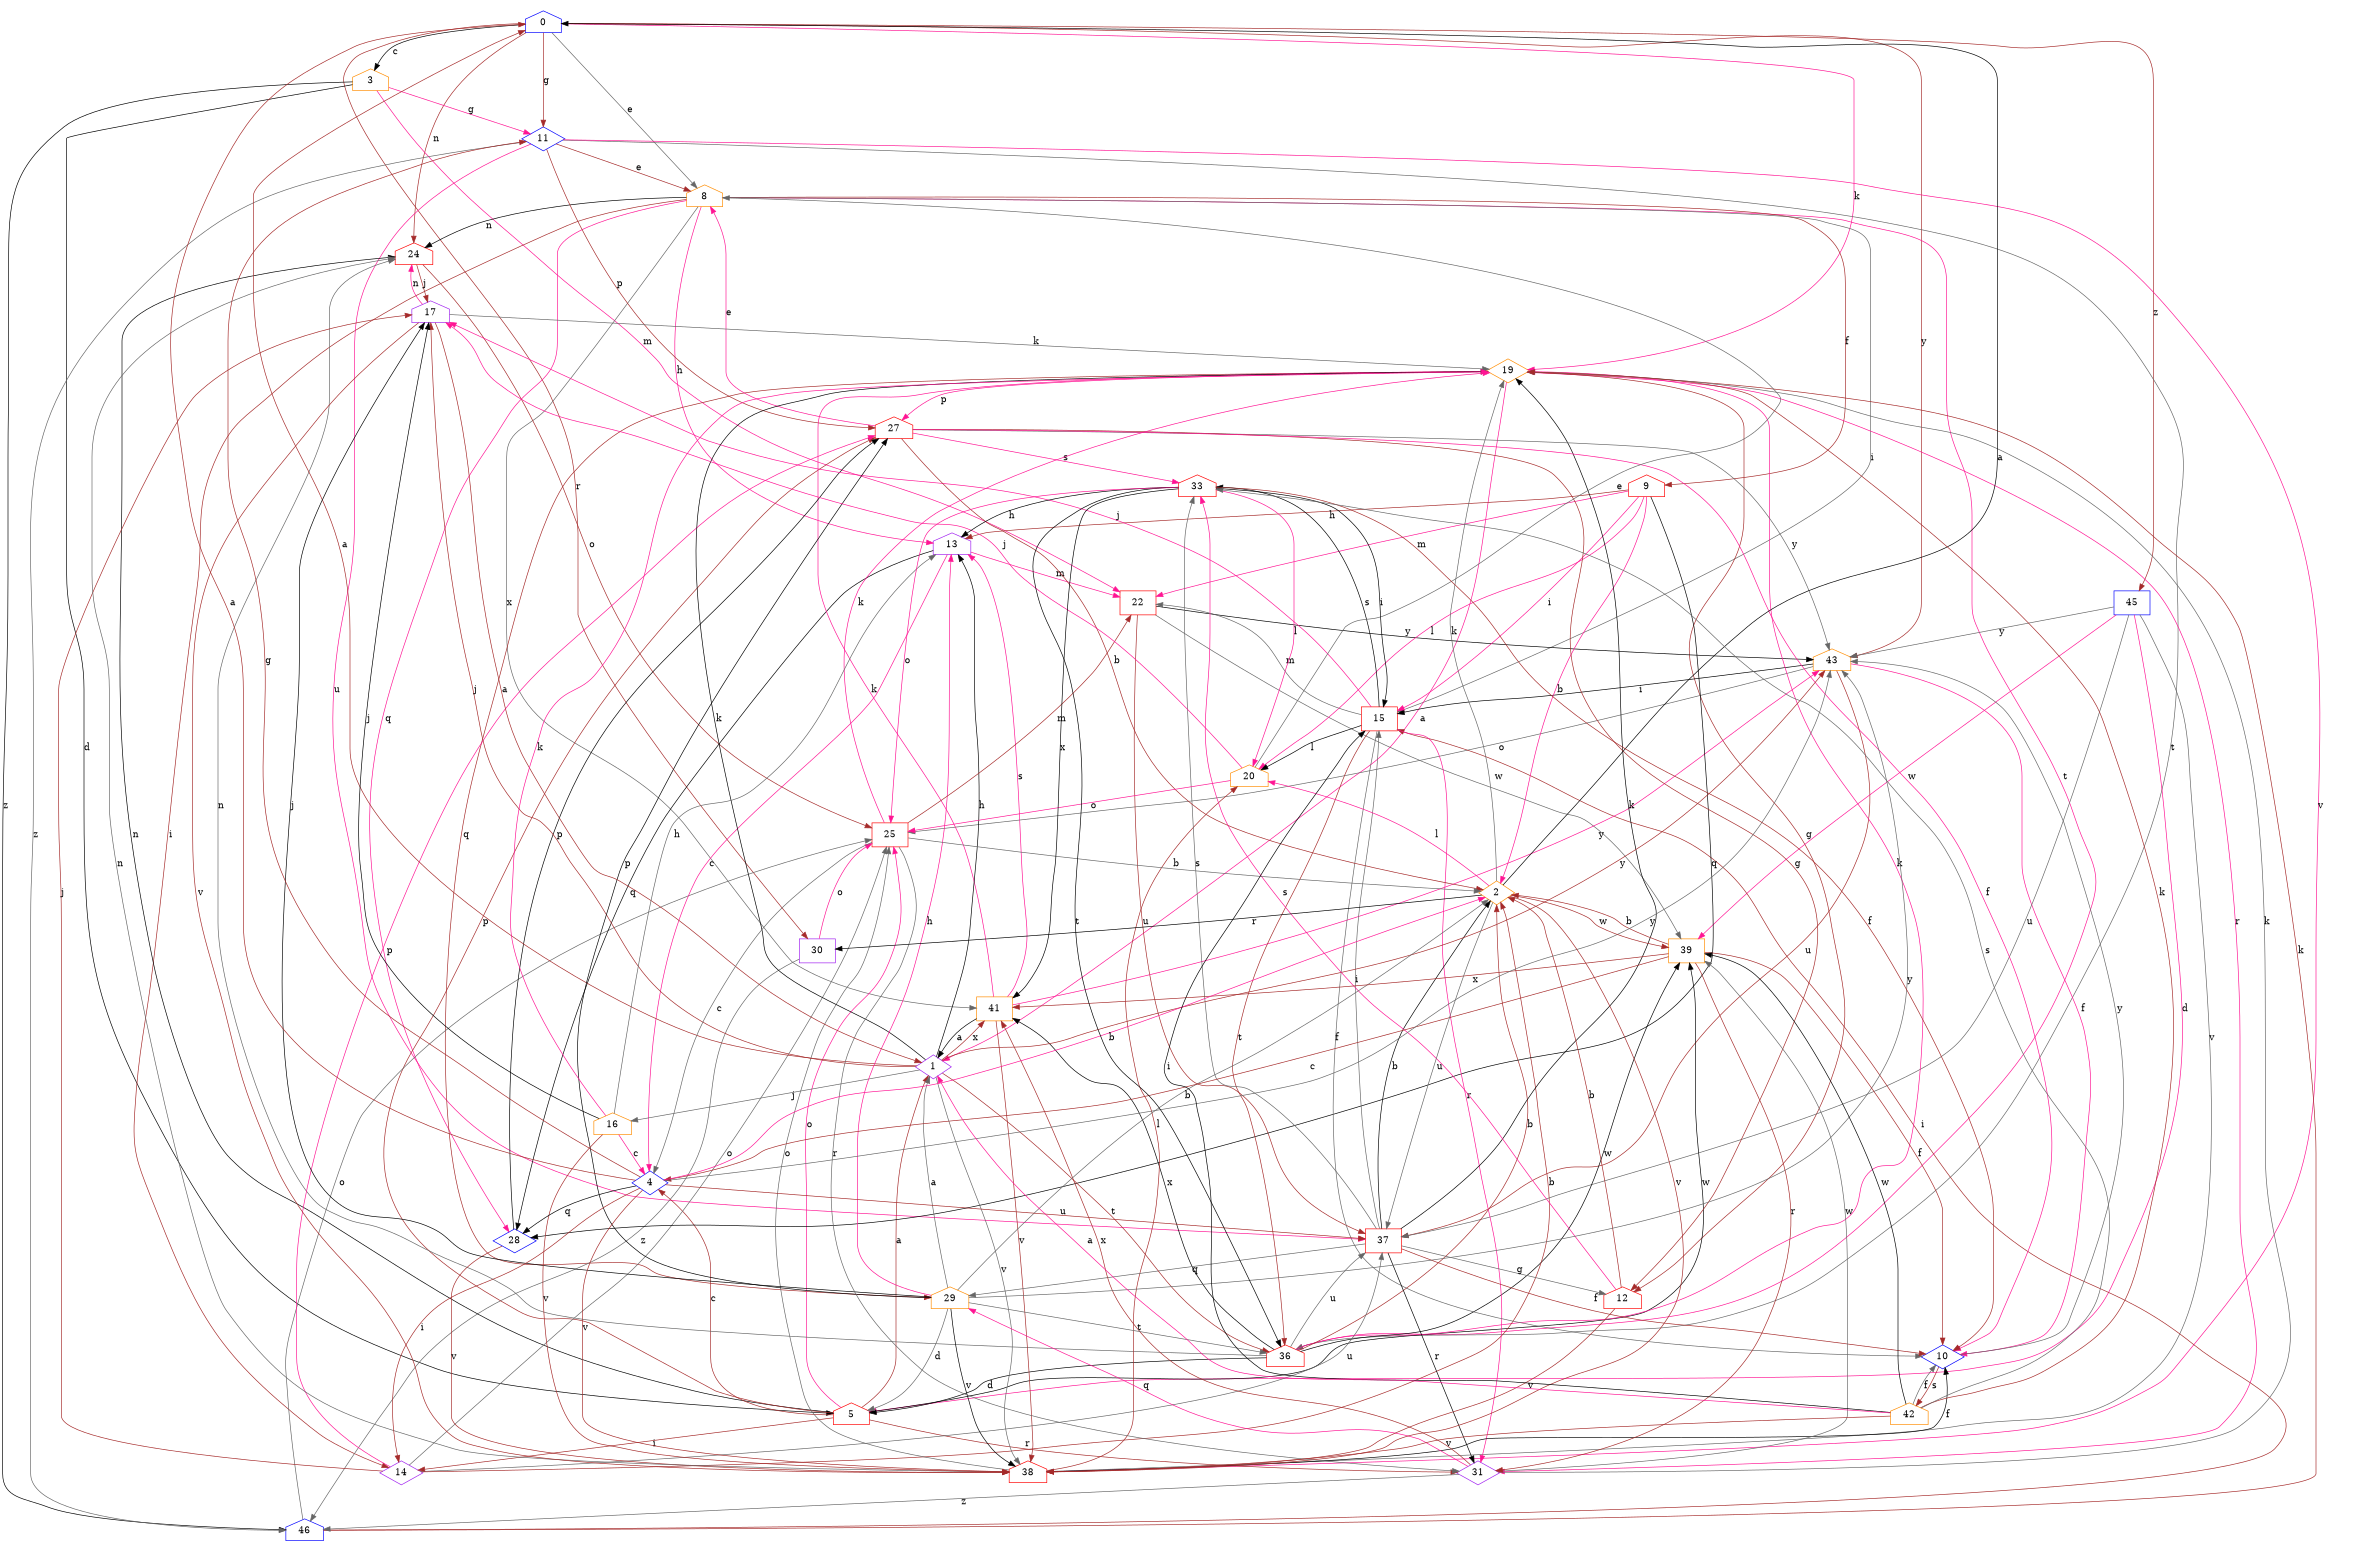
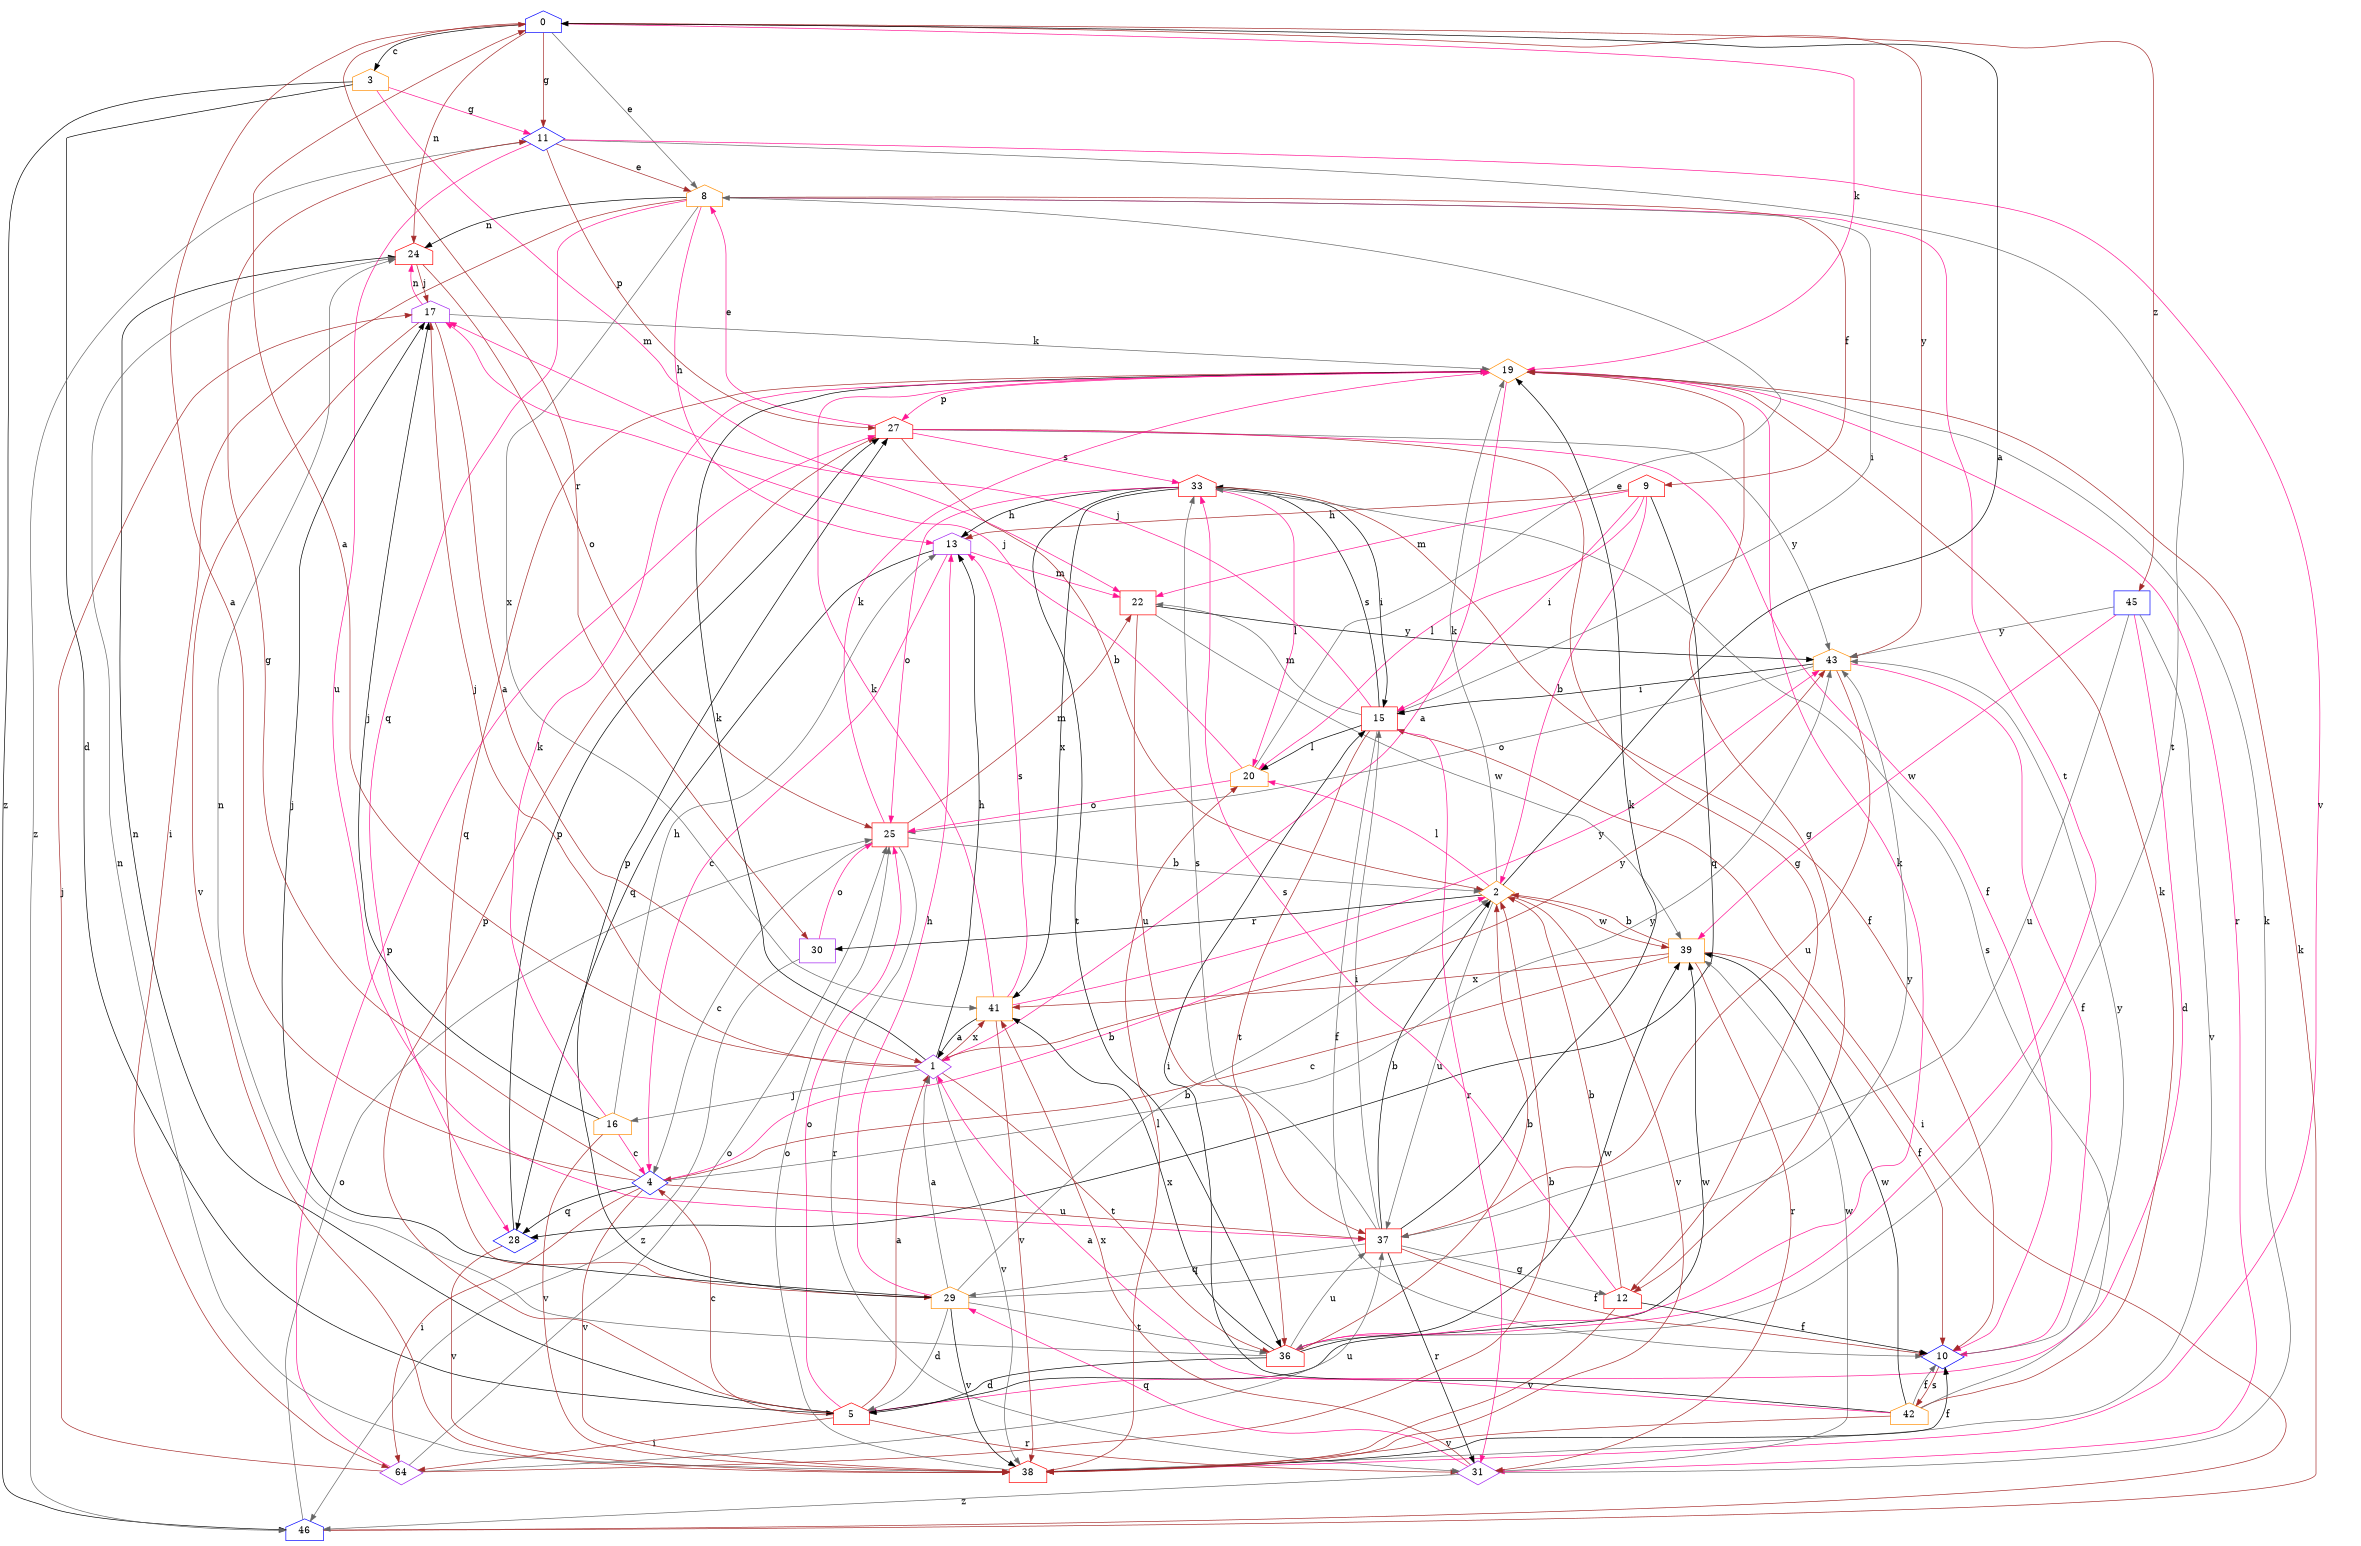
edge "12" -> "10": added, label "f"
node "14": label "14" -> "64"
